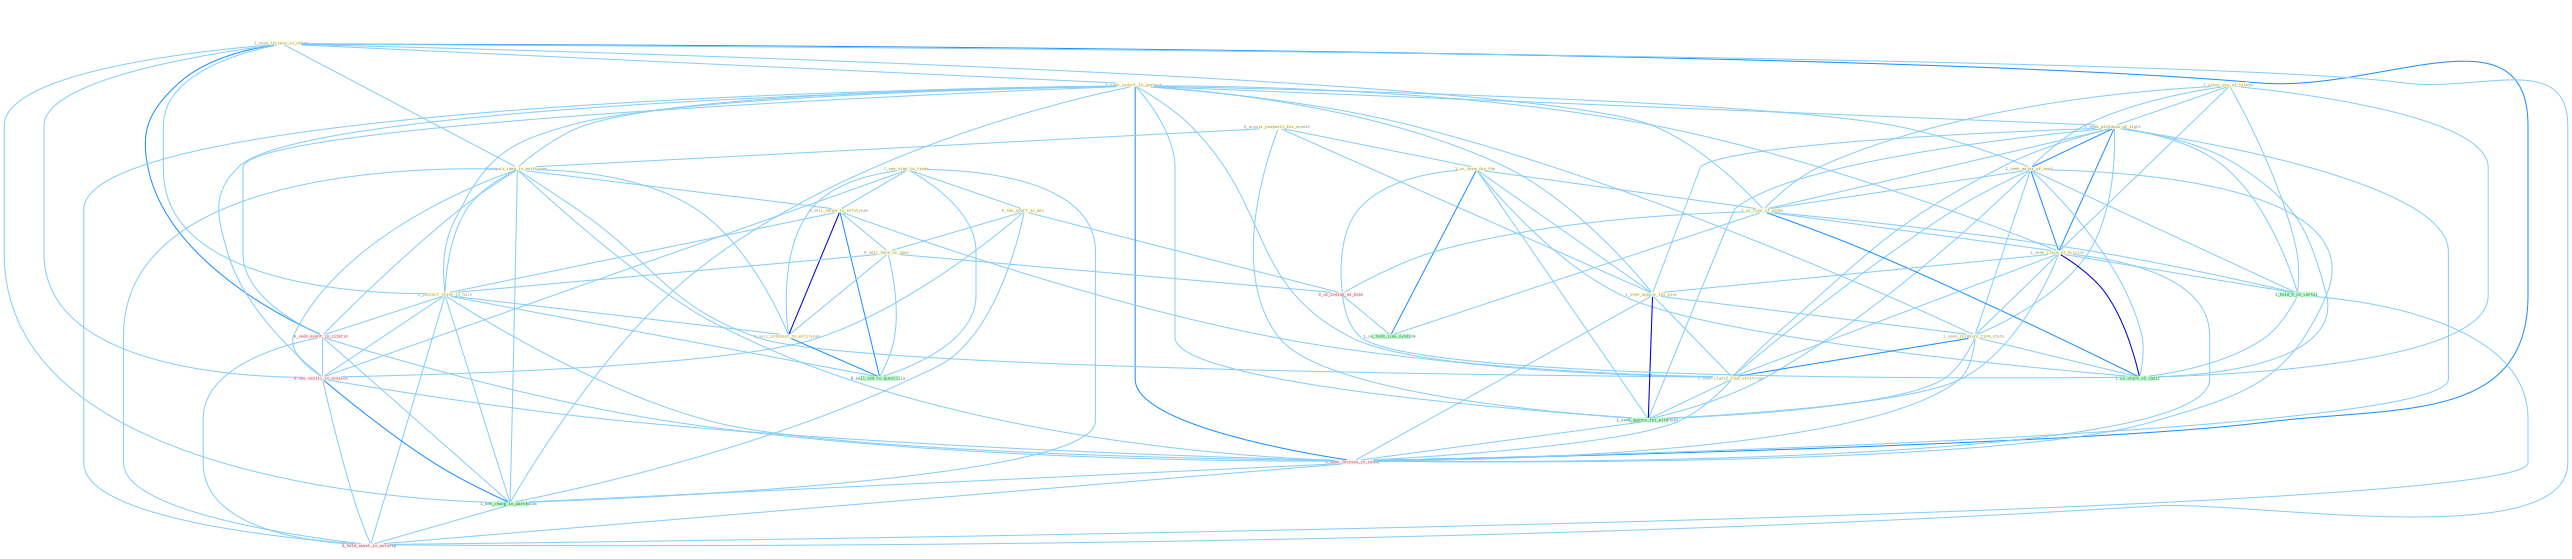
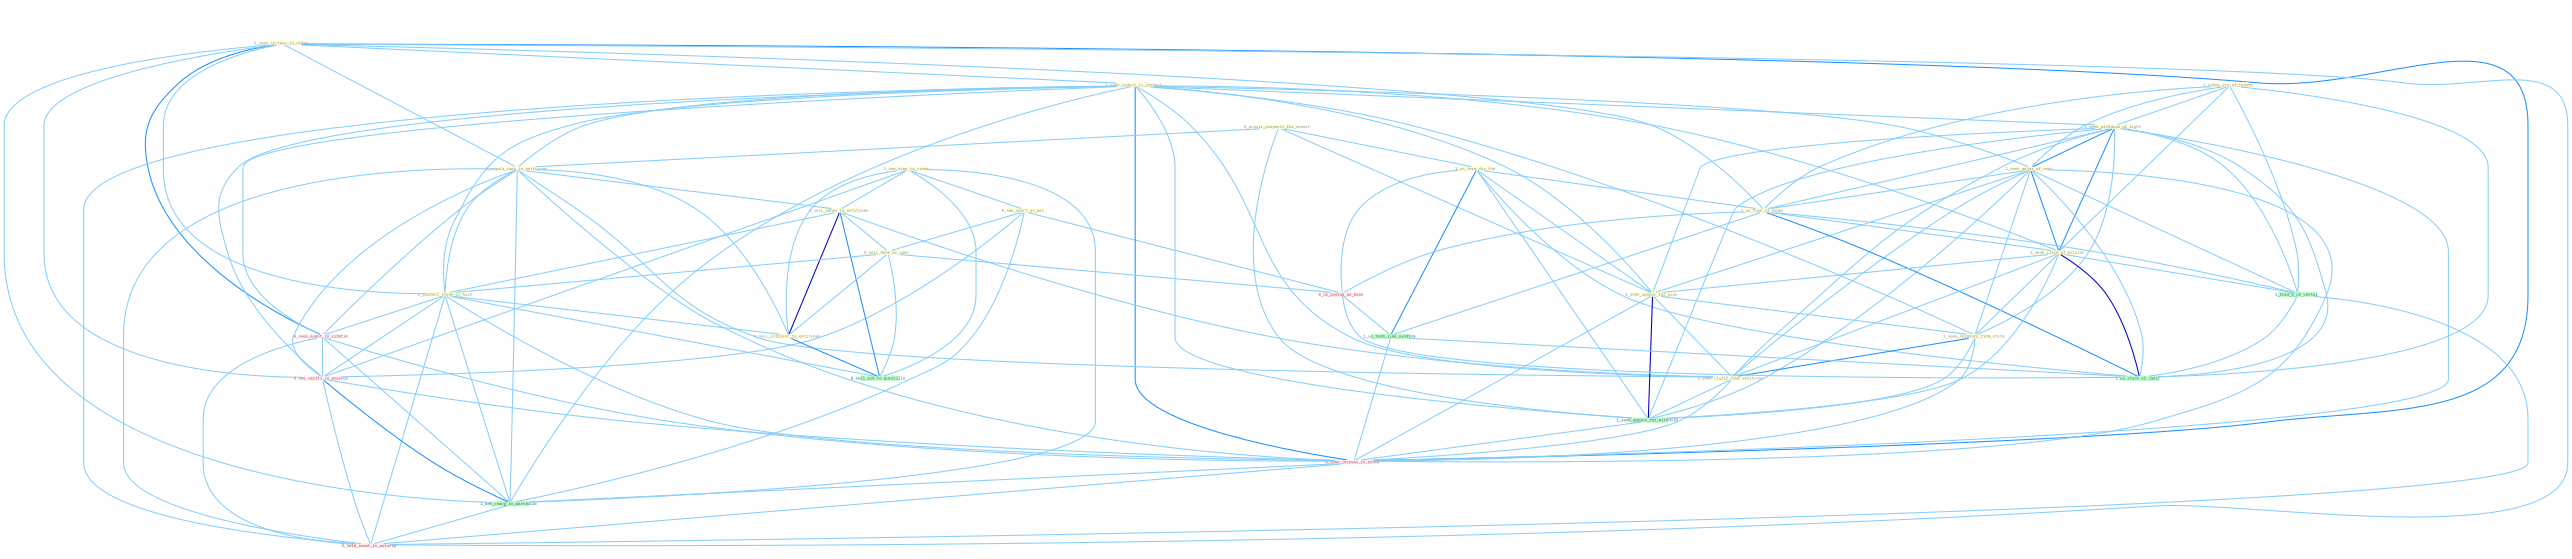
edge "1_seek_major_of_seat" -- "1_seek_approv_for_plan": added
edge "1_seek_reimburs_from_state" -- "1_us_stock_of_capit": now "1_us_term_like_syndrom" -- "1_us_stock_of_capit"
edge "1_seek_claim_of_million" -- "0_seek_increas_in_round": now "1_us_term_like_syndrom" -- "0_seek_increas_in_round"
